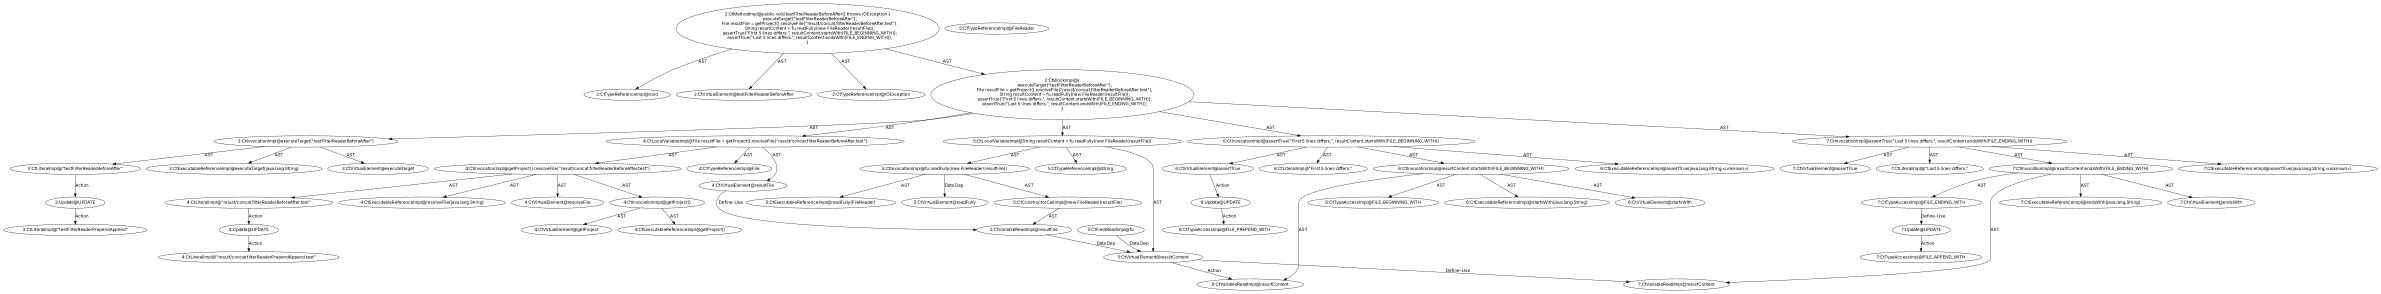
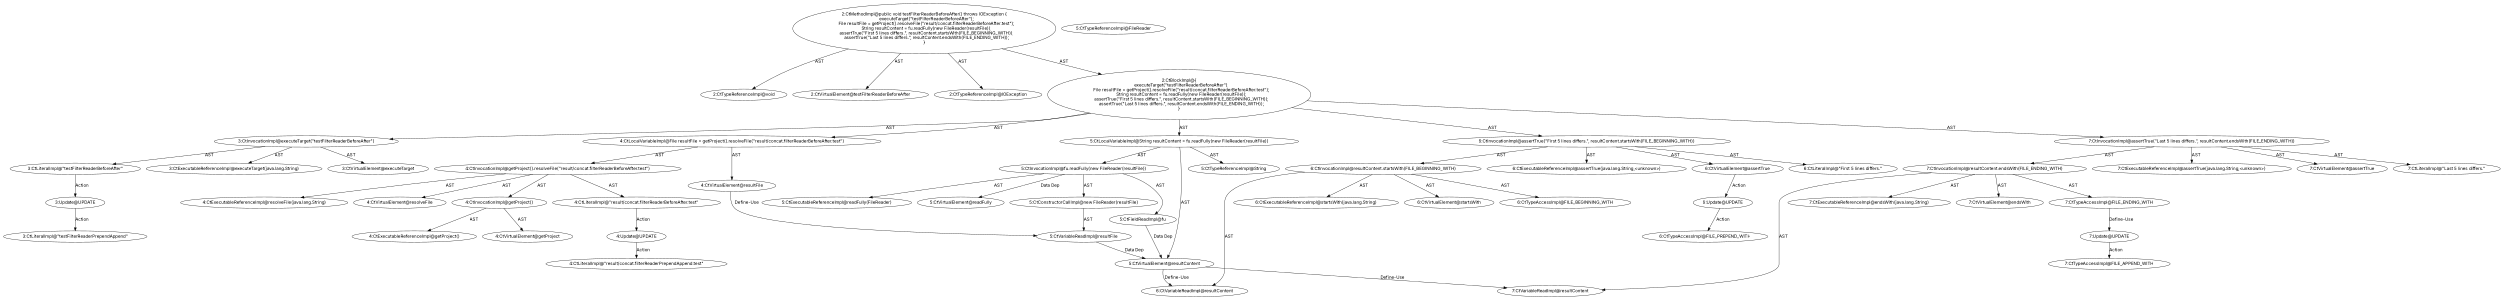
node "4:CtTypeReferenceImpl@File": removed
edge "5:CtInvocationImpl@fu.readFully(new FileReader(resultFile))" -> "5:CtFieldReadImpl@fu": added, label "AST"
edge "5:CtVirtualElement@resultContent" -> "6:CtVariableReadImpl@resultContent": label "Action" -> "Define-Use"
